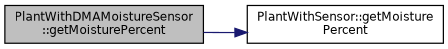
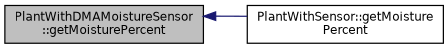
edge "PlantWithDMAMoistureSensor ::getMoisturePercent" -> "PlantWithSensor::getMoisture Percent": reversed
